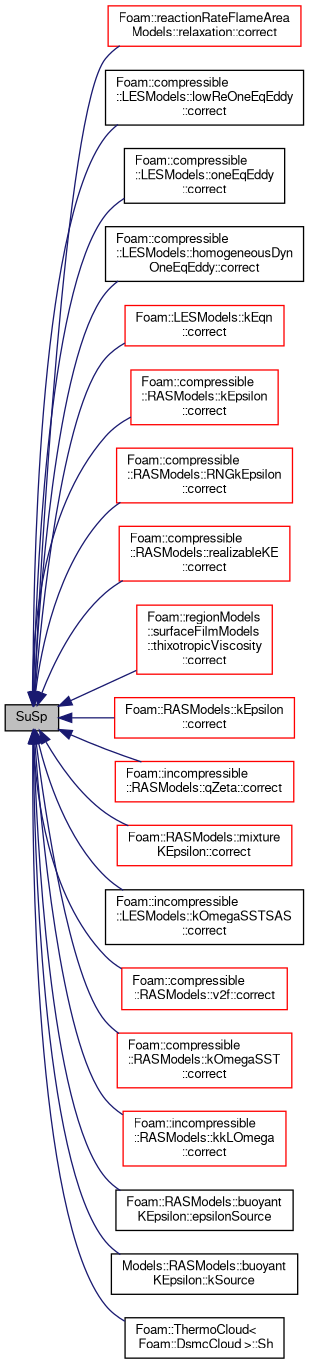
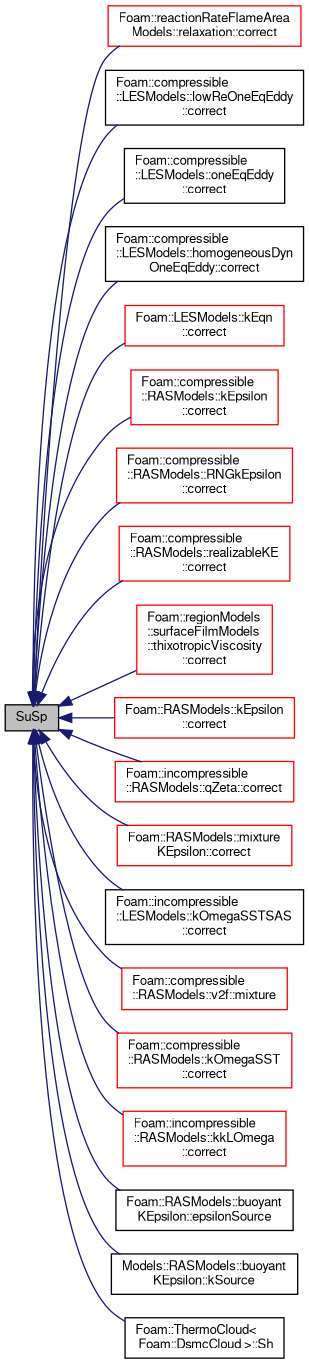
node "Foam::compressible ::RASModels::v2f::correct": label "Foam::compressible ::RASModels::v2f::correct" -> "Foam::compressible ::RASModels::v2f::mixture"
